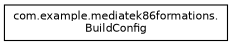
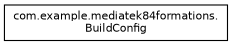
node "com.example.mediatek86formations. BuildConfig": label "com.example.mediatek86formations. BuildConfig" -> "com.example.mediatek84formations. BuildConfig"
